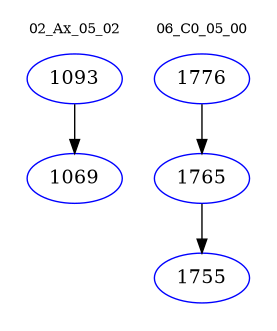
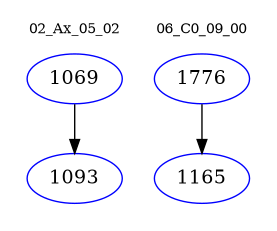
cluster "06_C0_05_00": label "06_C0_05_00" -> "06_C0_09_00"
edge "1093" -> "1069": reversed
node "1765": label "1765" -> "1165"
node "1755": removed
